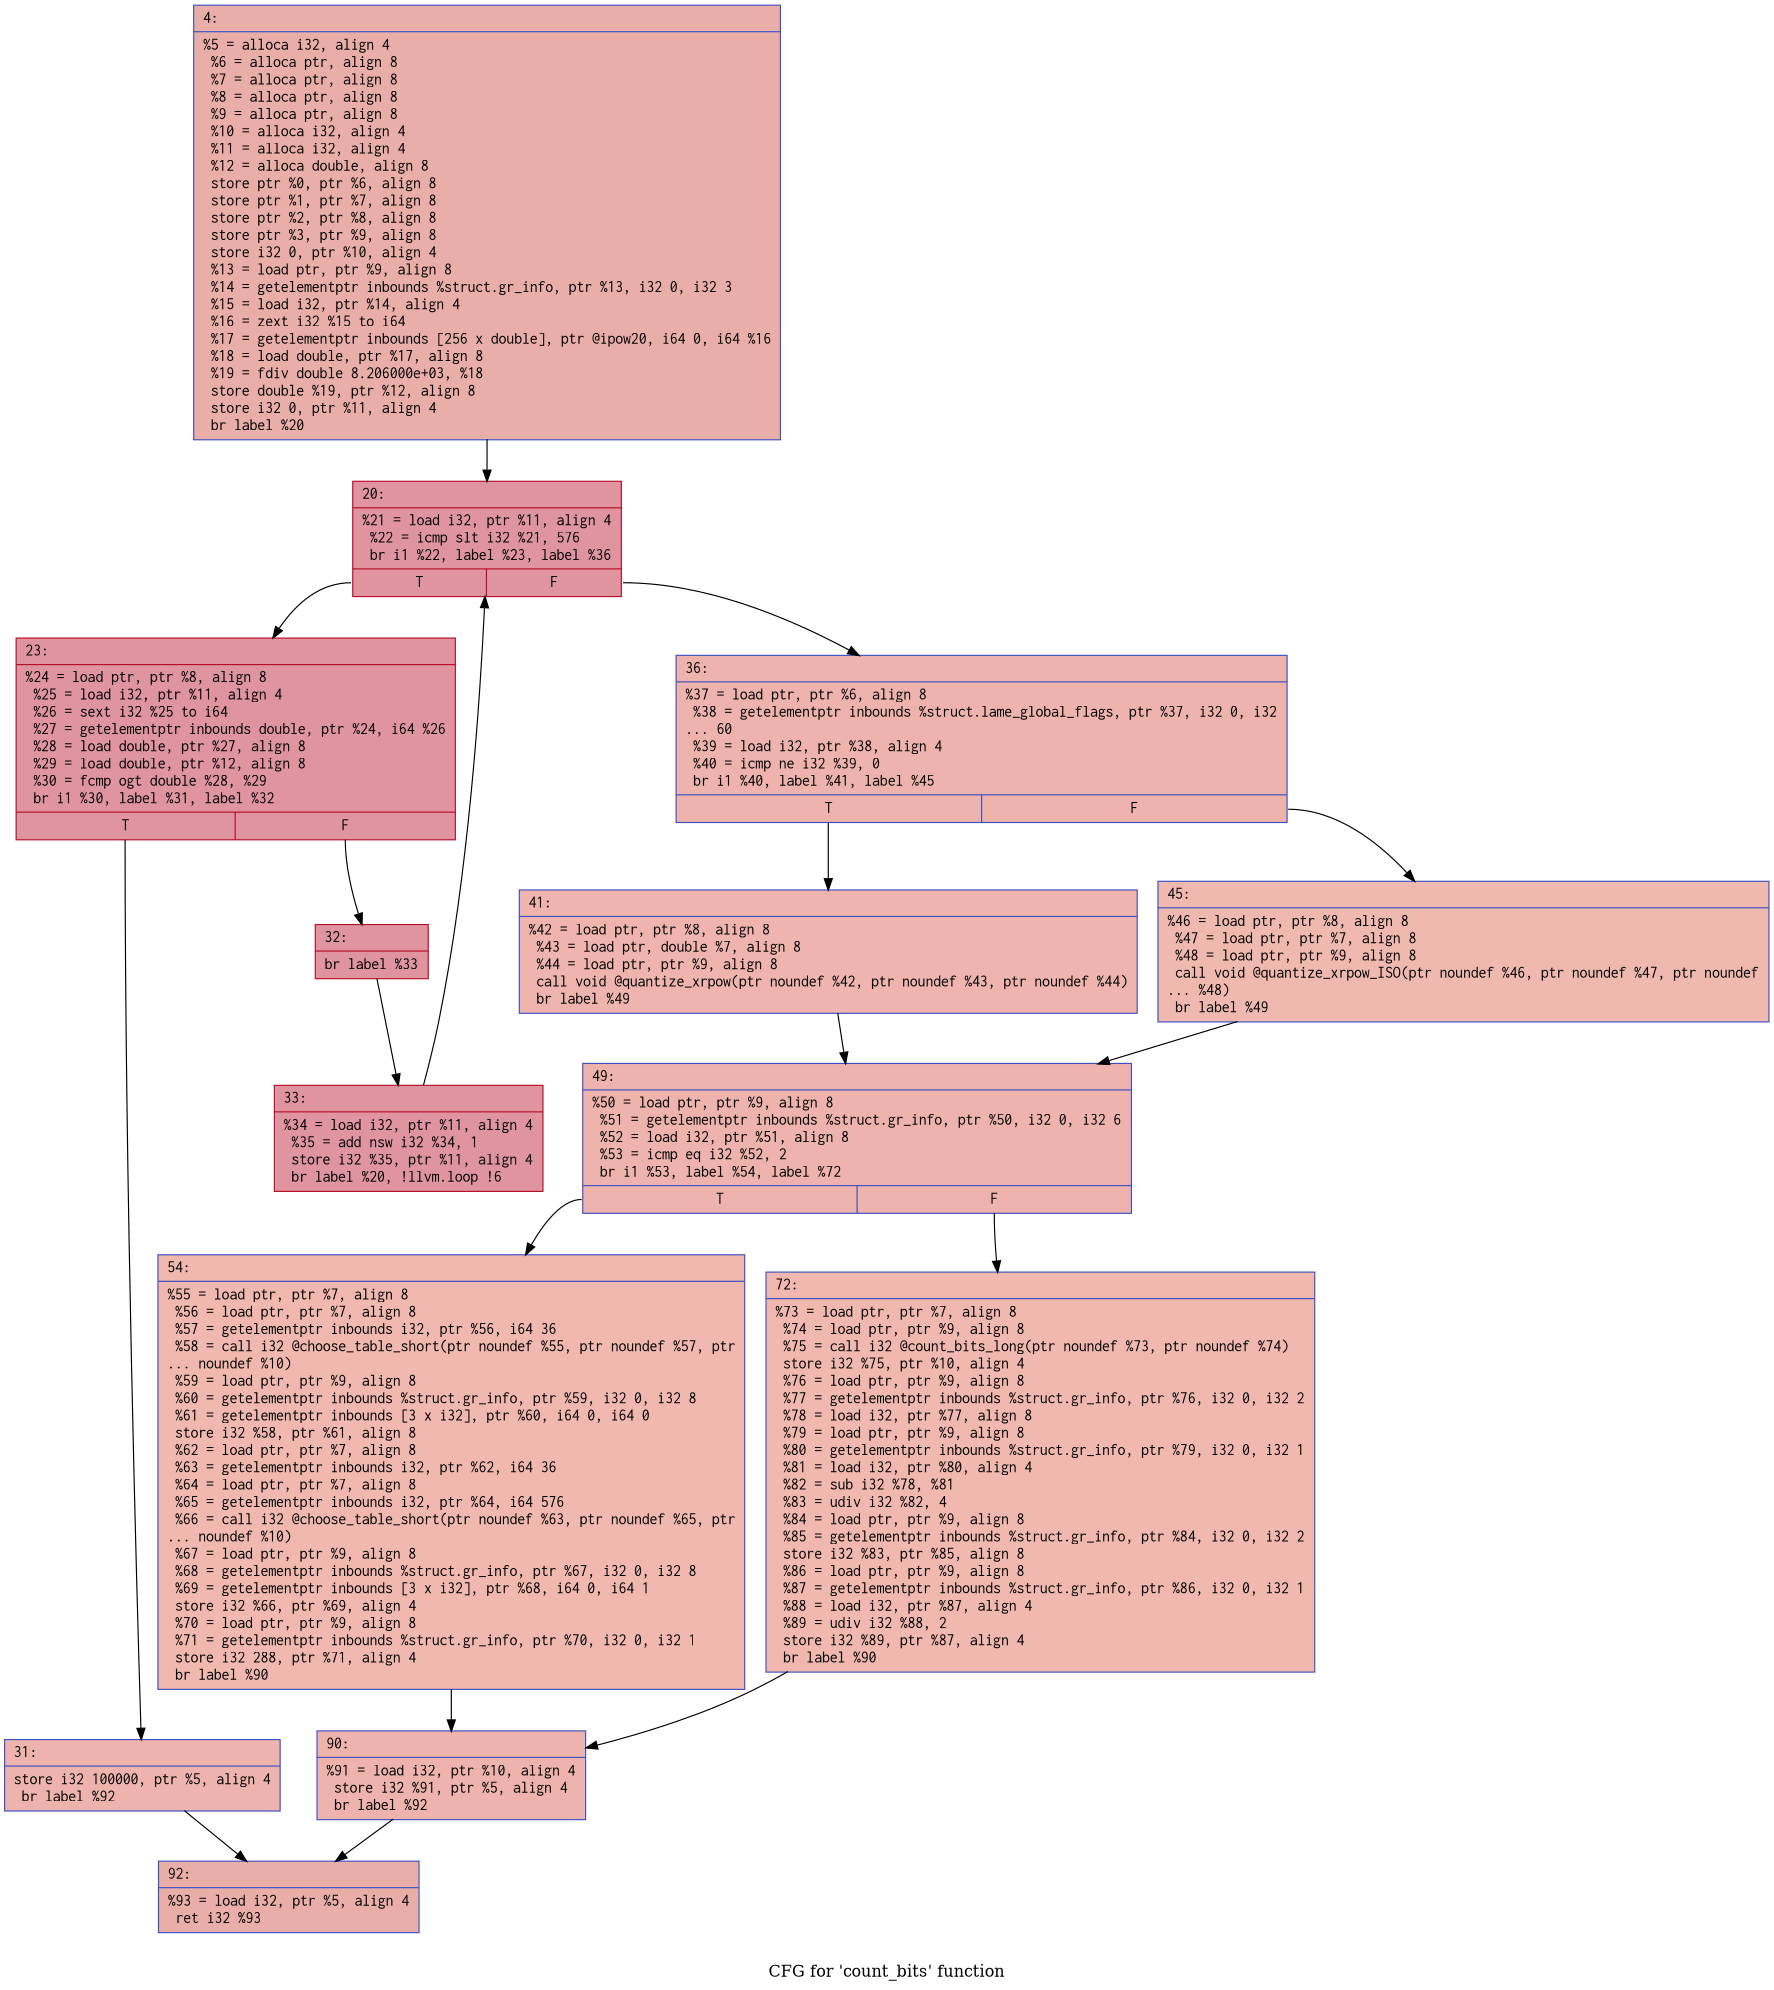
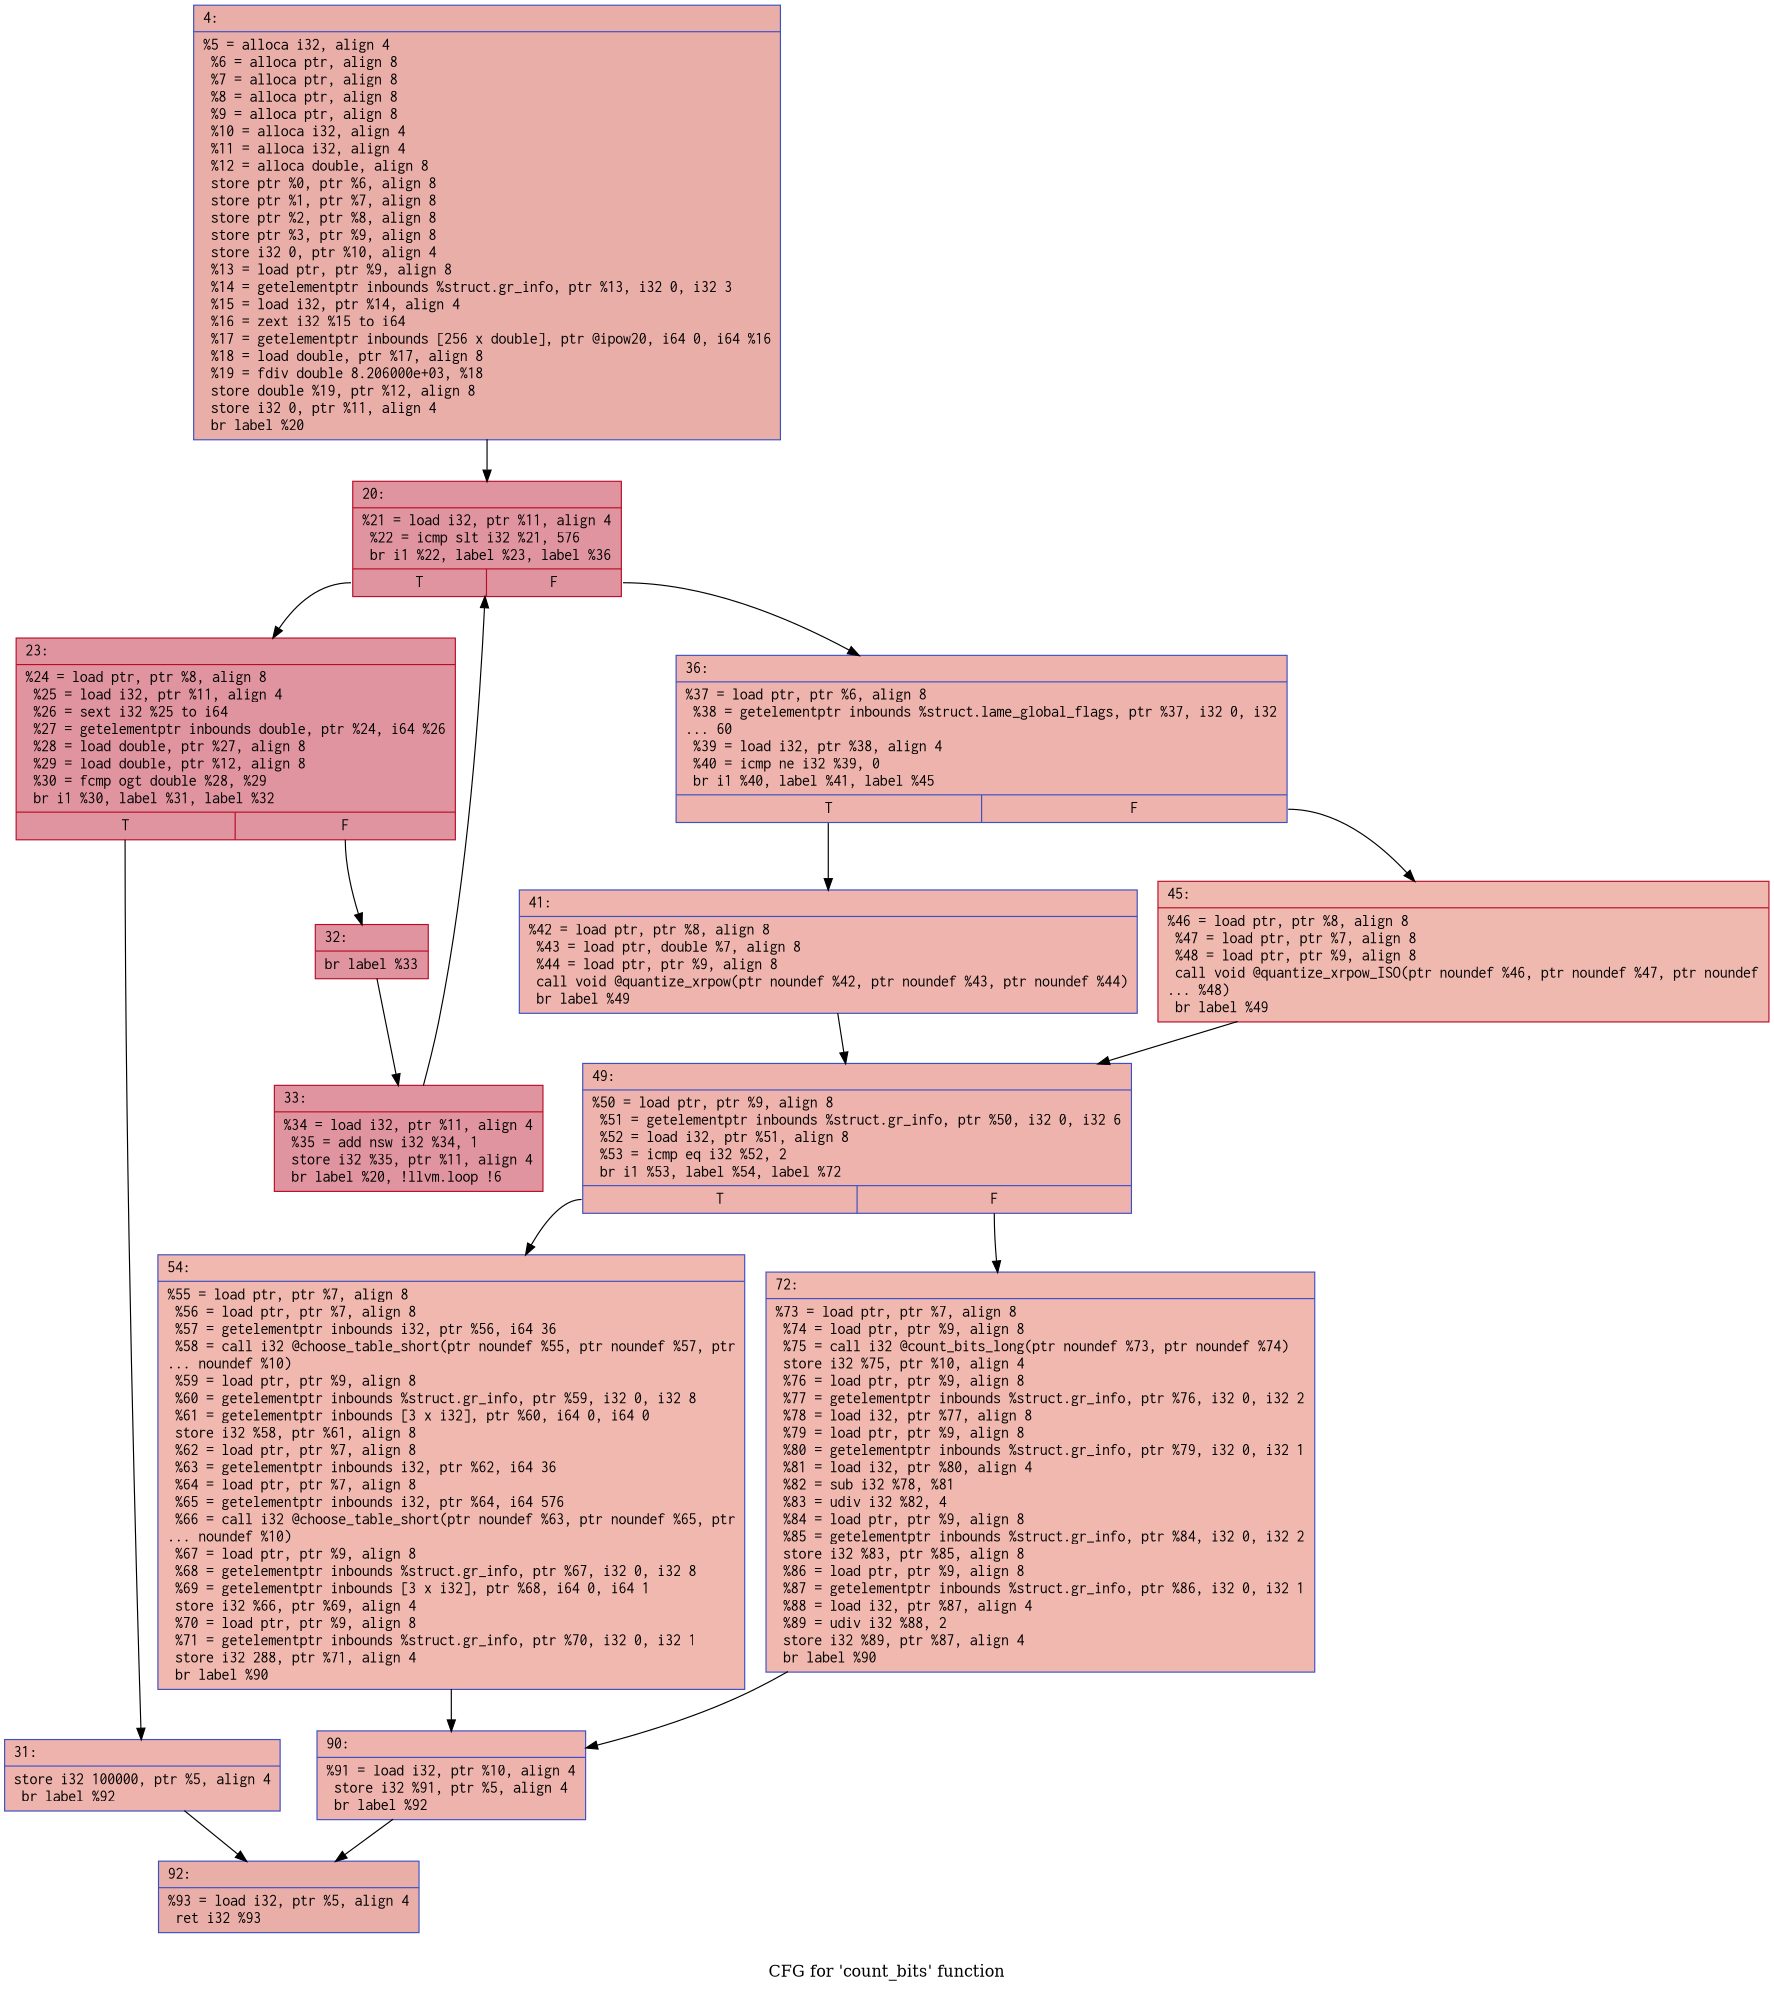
node "45:": color #3d50c3ff -> #b70d28ff
